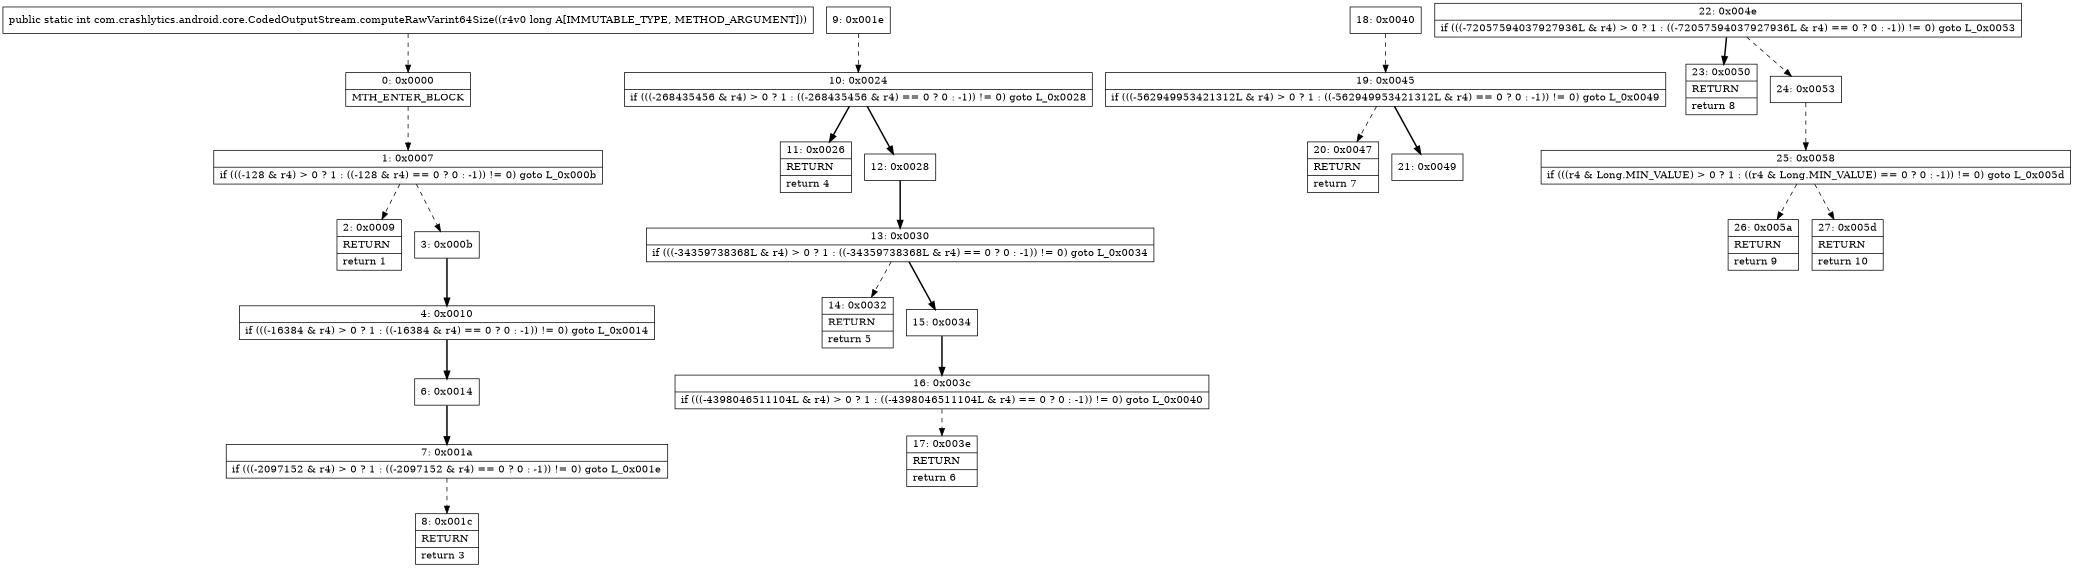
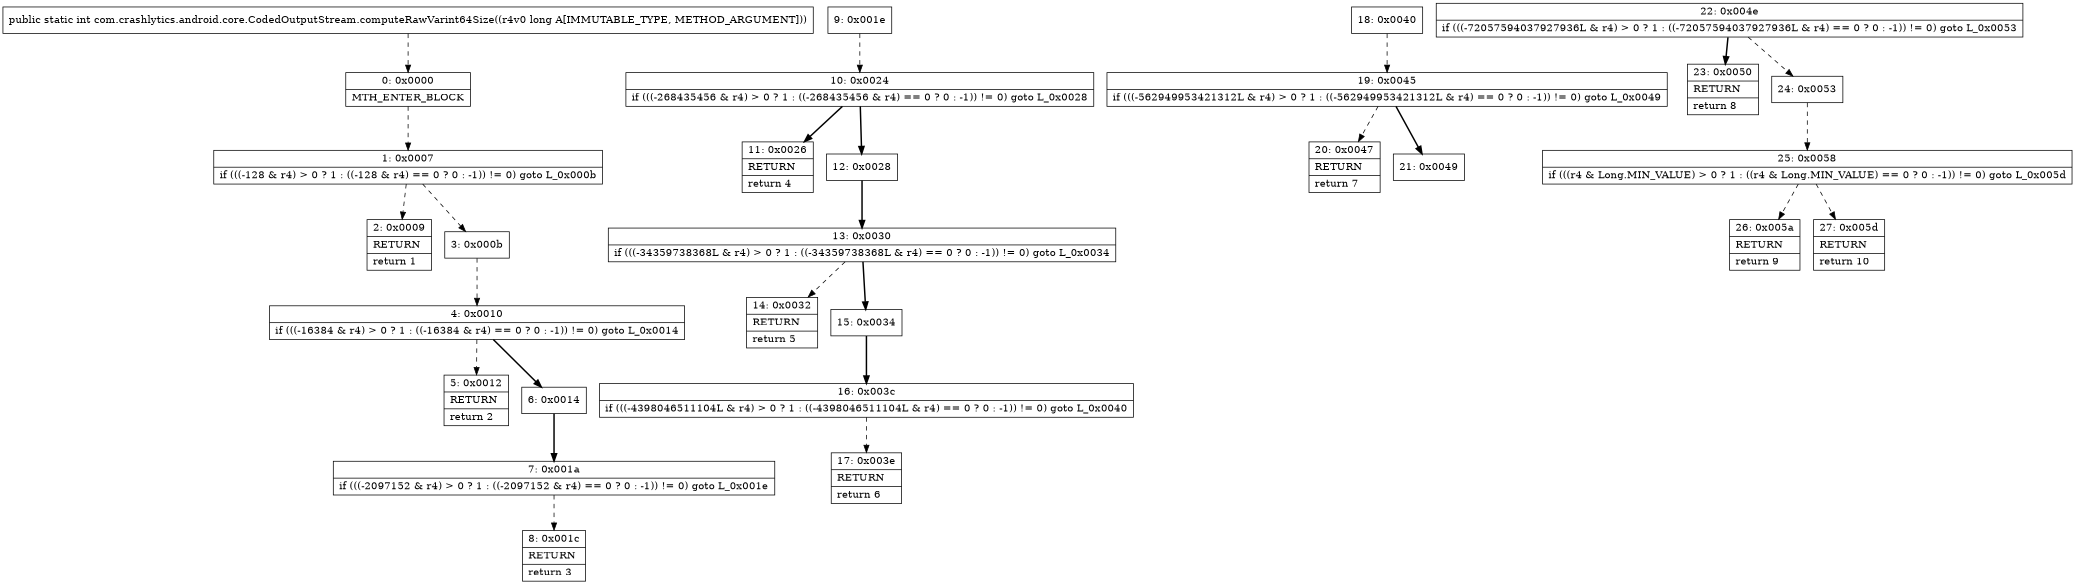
edge "3: 0x000b" -> "4: 0x0010": style bold -> dashed
node "5: 0x0012": added
